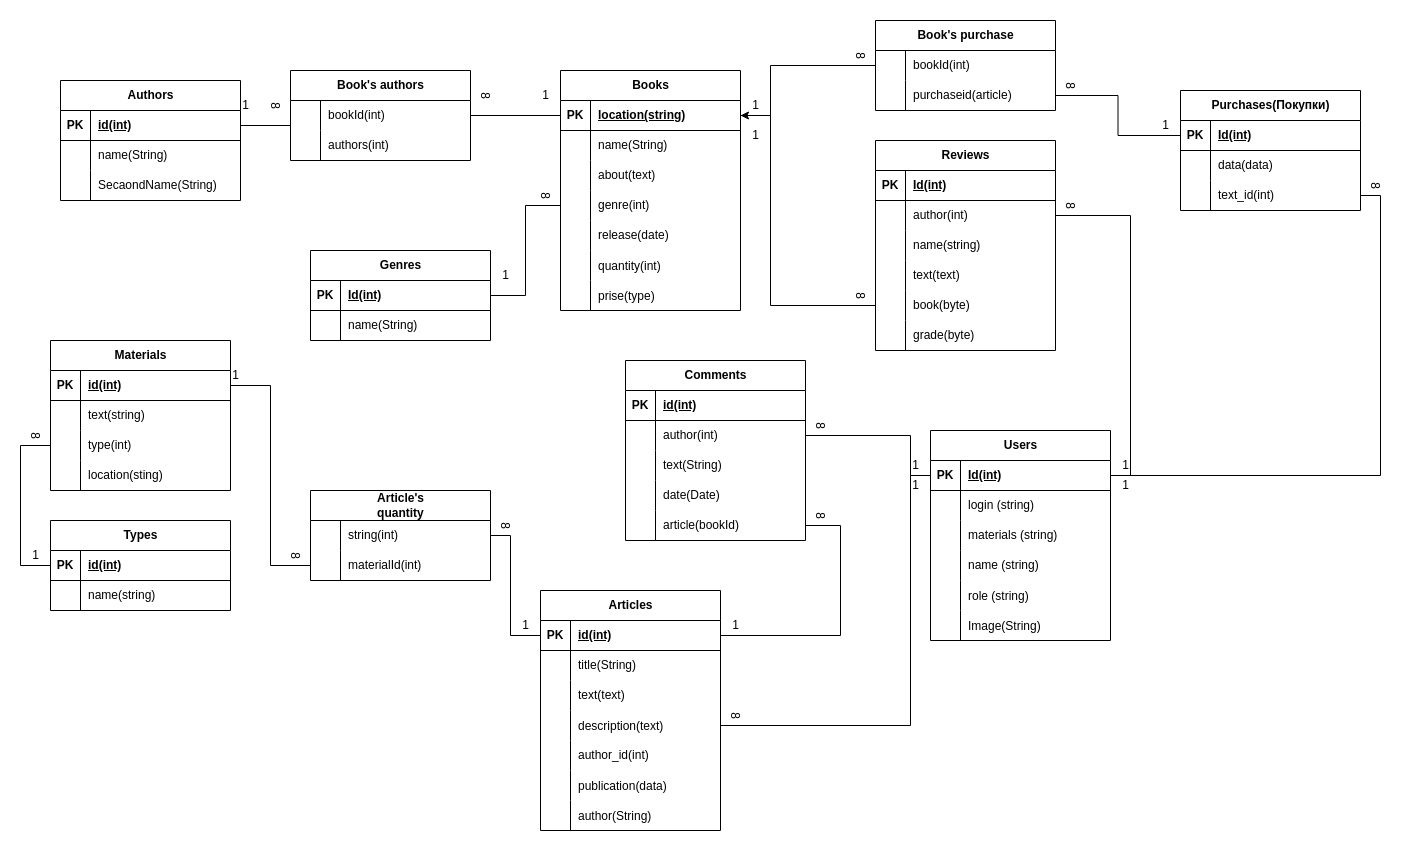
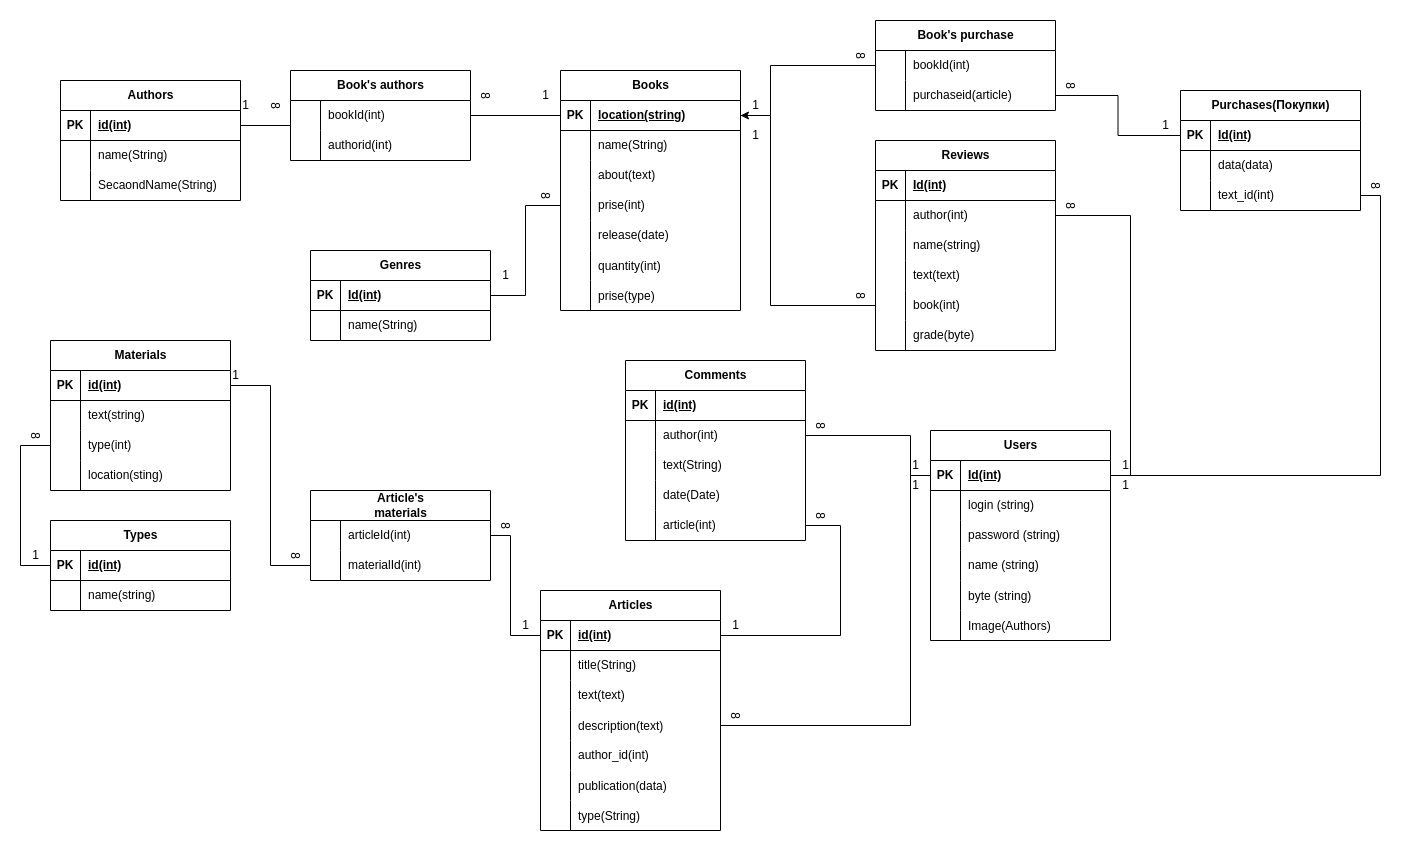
node "authors(int)": label "authors(int)" -> "authorid(int)"
node "genre(int)": label "genre(int)" -> "prise(int)"
node "book(byte)": label "book(byte)" -> "book(int)"
node "Article's quantity": label "Article's quantity" -> "Article's materials"
node "article(bookId)": label "article(bookId)" -> "article(int)"
node "string(int)": label "string(int)" -> "articleId(int)"
node "materials (string)": label "materials (string)" -> "password (string)"
node "role (string)": label "role (string)" -> "byte (string)"
node "Image(String)": label "Image(String)" -> "Image(Authors)"
node "author(String)": label "author(String)" -> "type(String)"
